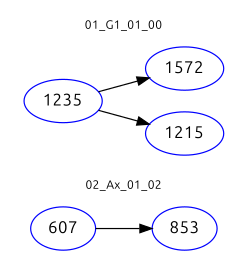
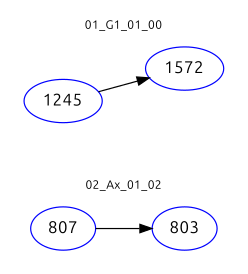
node "1235": label "1235" -> "1245"
node "1215": removed
node "607": label "607" -> "807"
node "853": label "853" -> "803"
